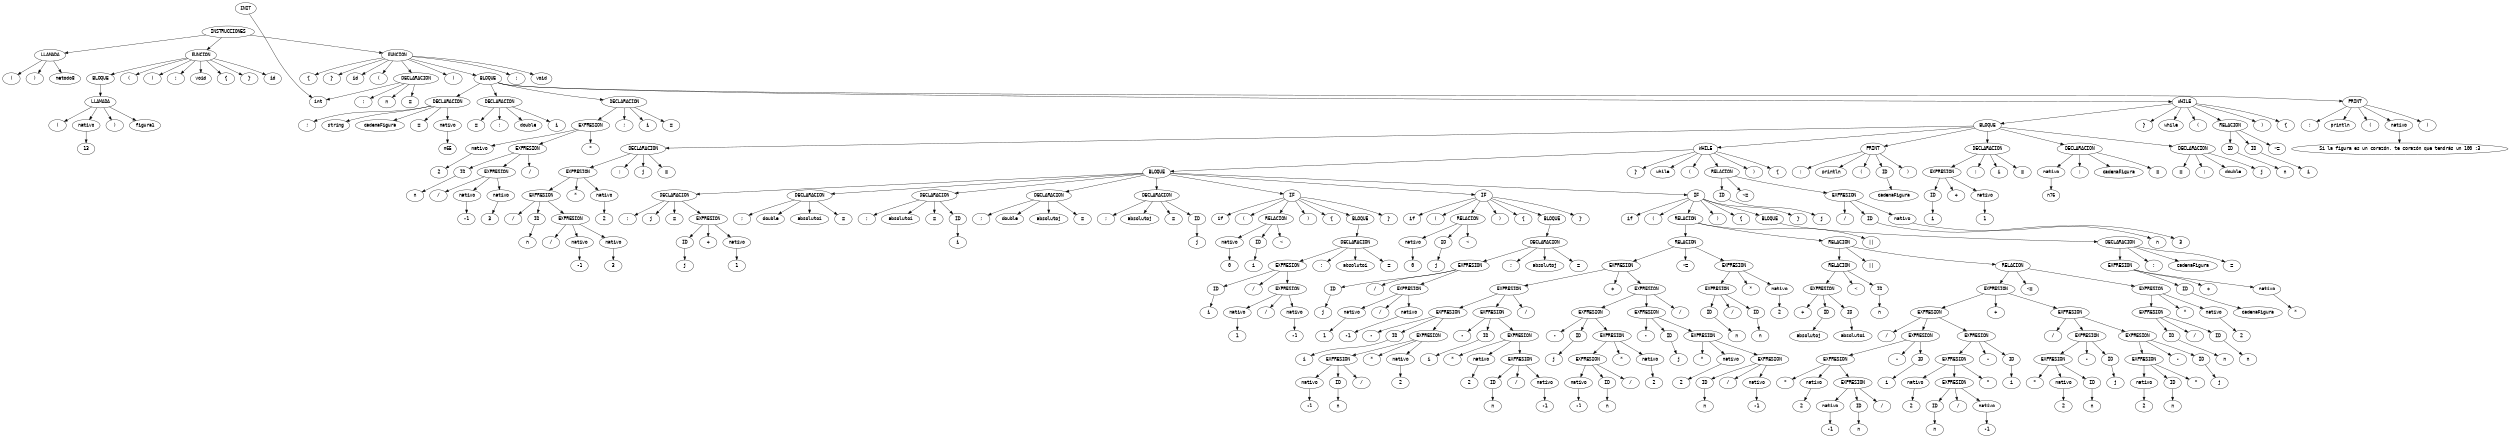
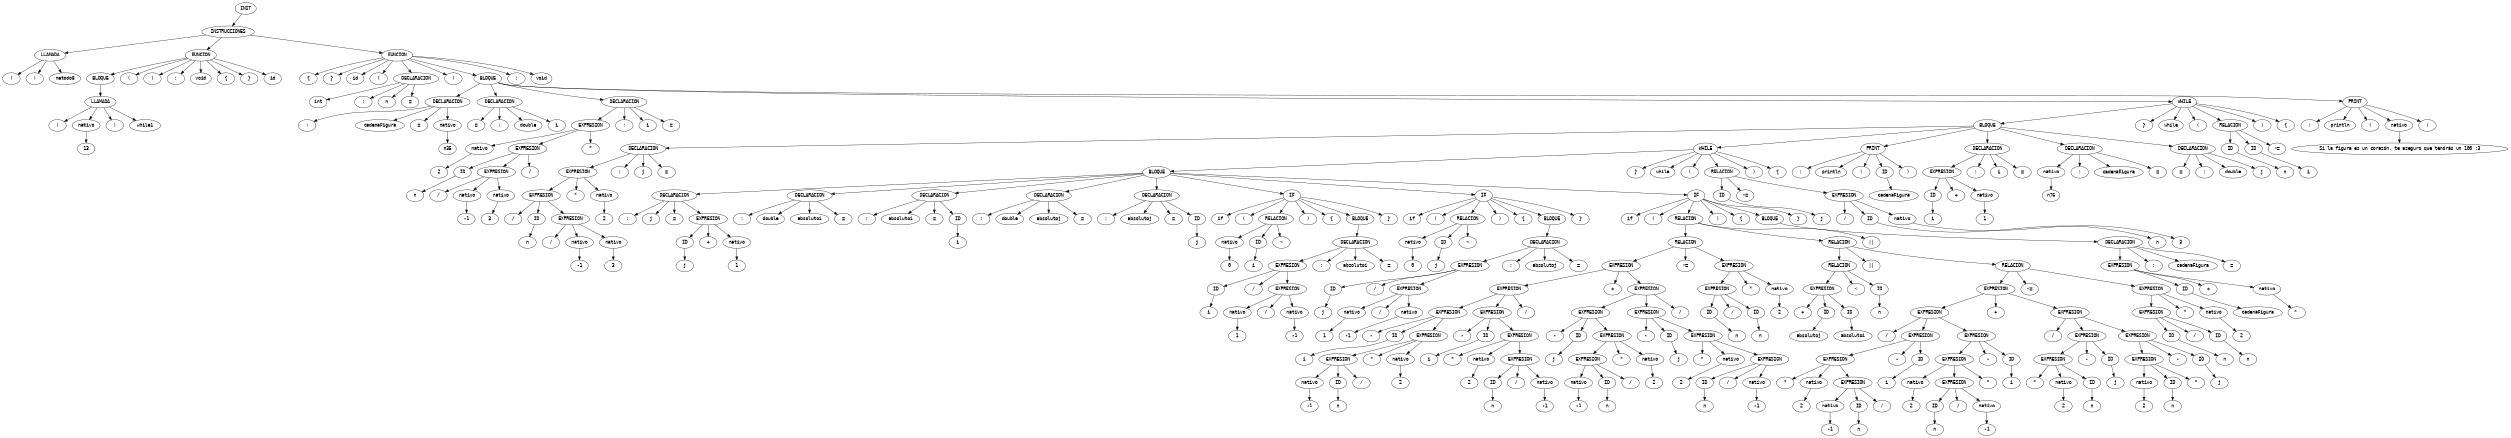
edge "INIT" -> "int": now "INIT" -> "INSTRUCCIONES"
node "figura1": label "figura1" -> "while1"
node "string": removed
node "n65": label "n65" -> "n35"
node "Si la figura es un corazón, te corazón que tendrás un 100 :3": label "Si la figura es un corazón, te corazón que tendrás un 100 :3" -> "Si la figura es un corazón, te aseguro que tendrás un 100 :3"
